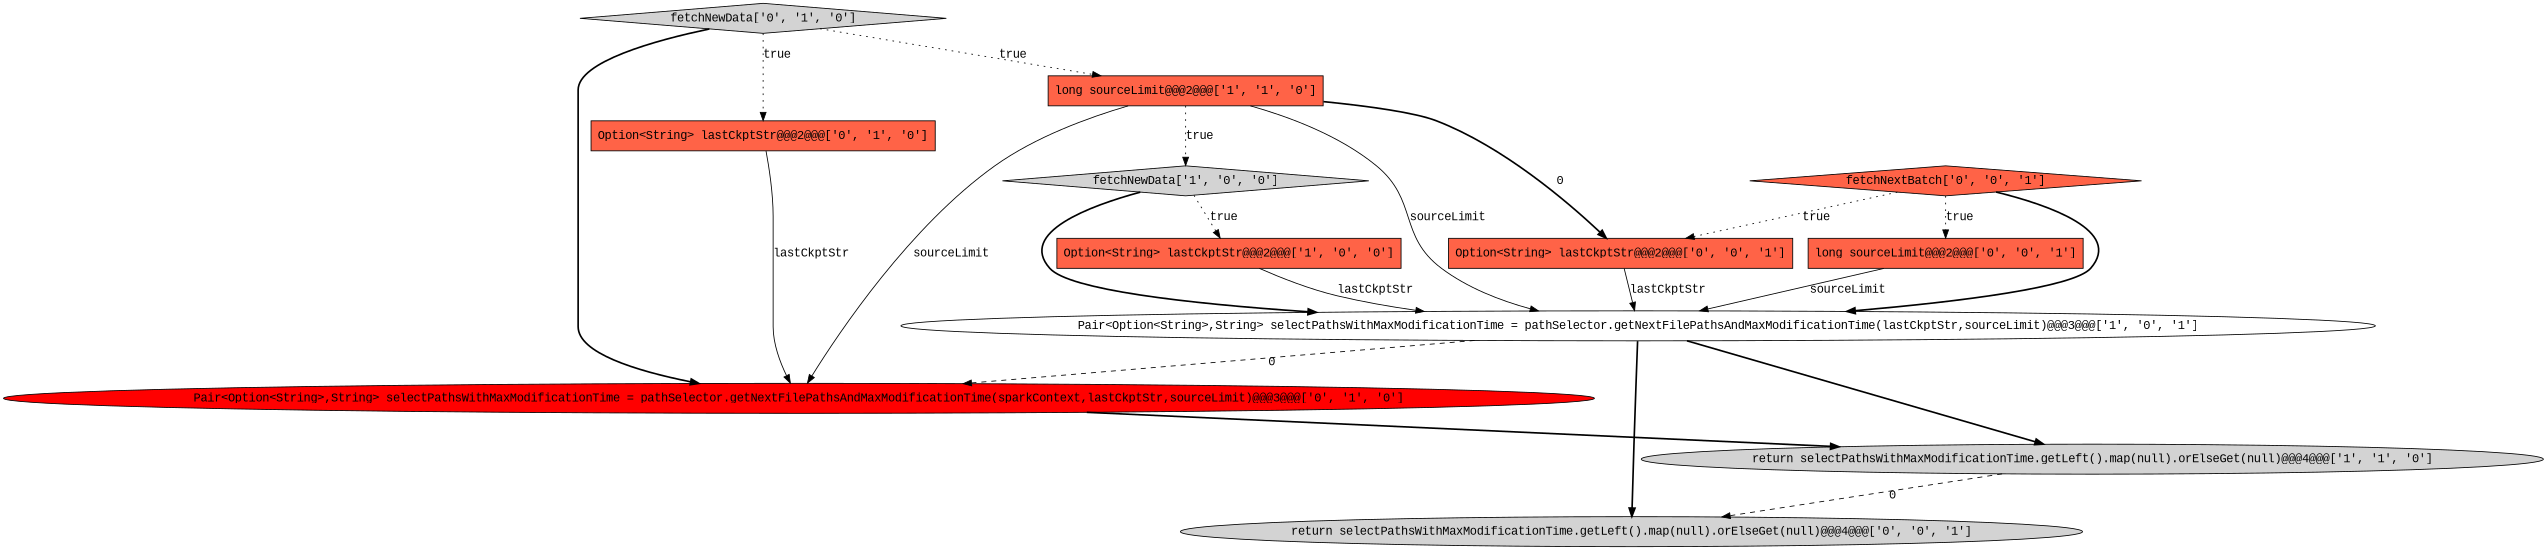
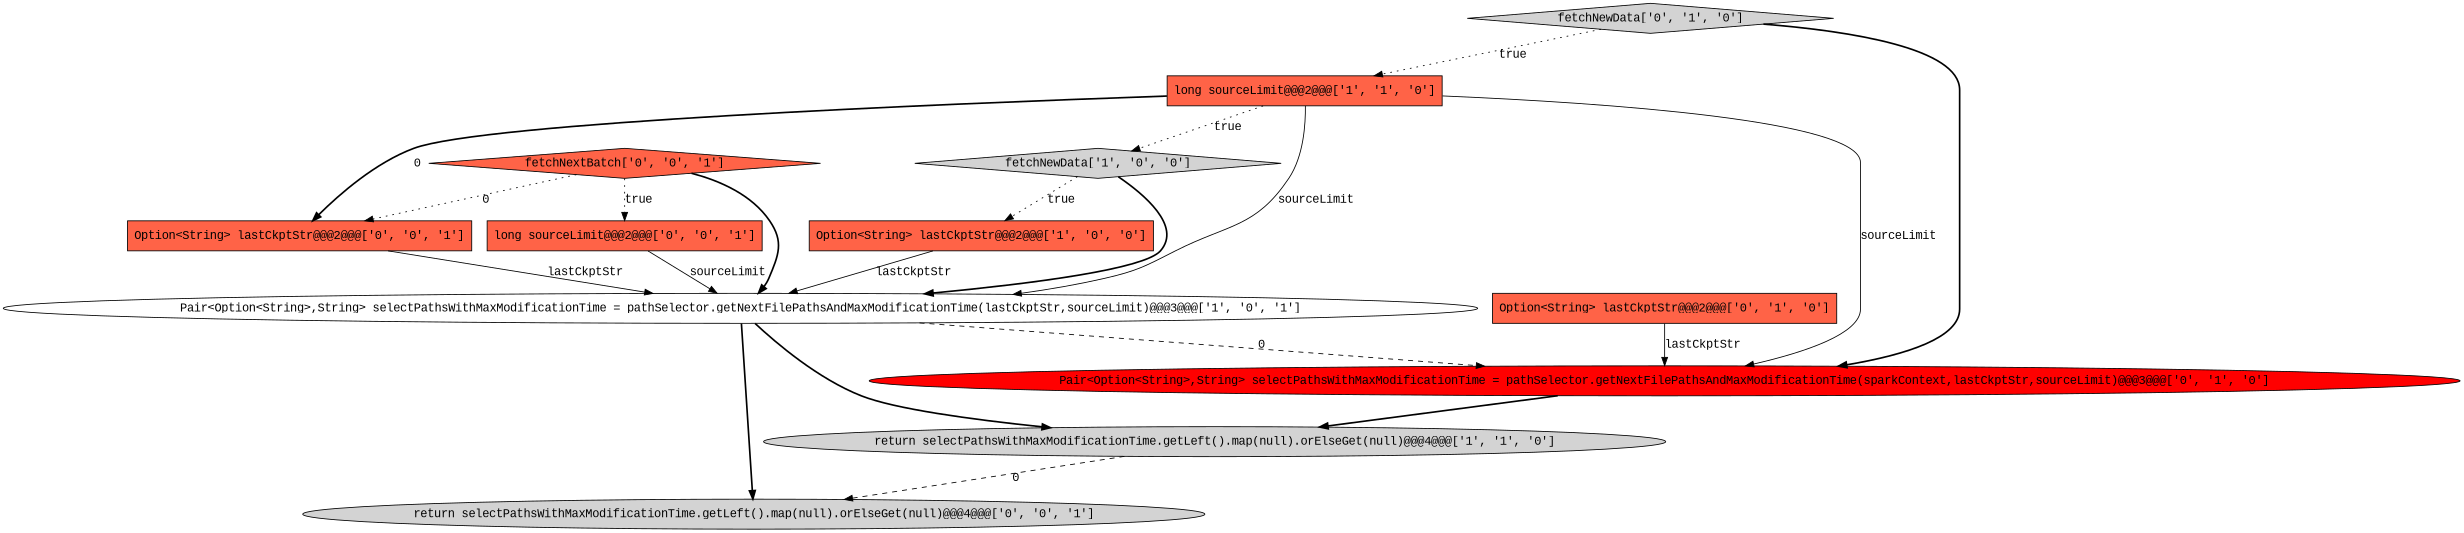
edge "fetchNewData['0', '1', '0']" -> "Option<String> lastCkptStr@@@2@@@['0', '1', '0']": removed, label "true"
edge "fetchNextBatch['0', '0', '1']" -> "Option<String> lastCkptStr@@@2@@@['0', '0', '1']": label "true" -> "0"
